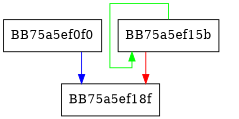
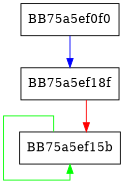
edge "BB75a5ef15b" -> "BB75a5ef18f": reversed
